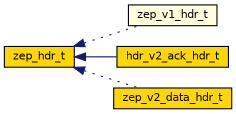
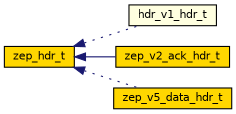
node "zep_v1_hdr_t": label "zep_v1_hdr_t" -> "hdr_v1_hdr_t"
node "hdr_v2_ack_hdr_t": label "hdr_v2_ack_hdr_t" -> "zep_v2_ack_hdr_t"
node "zep_v2_data_hdr_t": label "zep_v2_data_hdr_t" -> "zep_v5_data_hdr_t"
